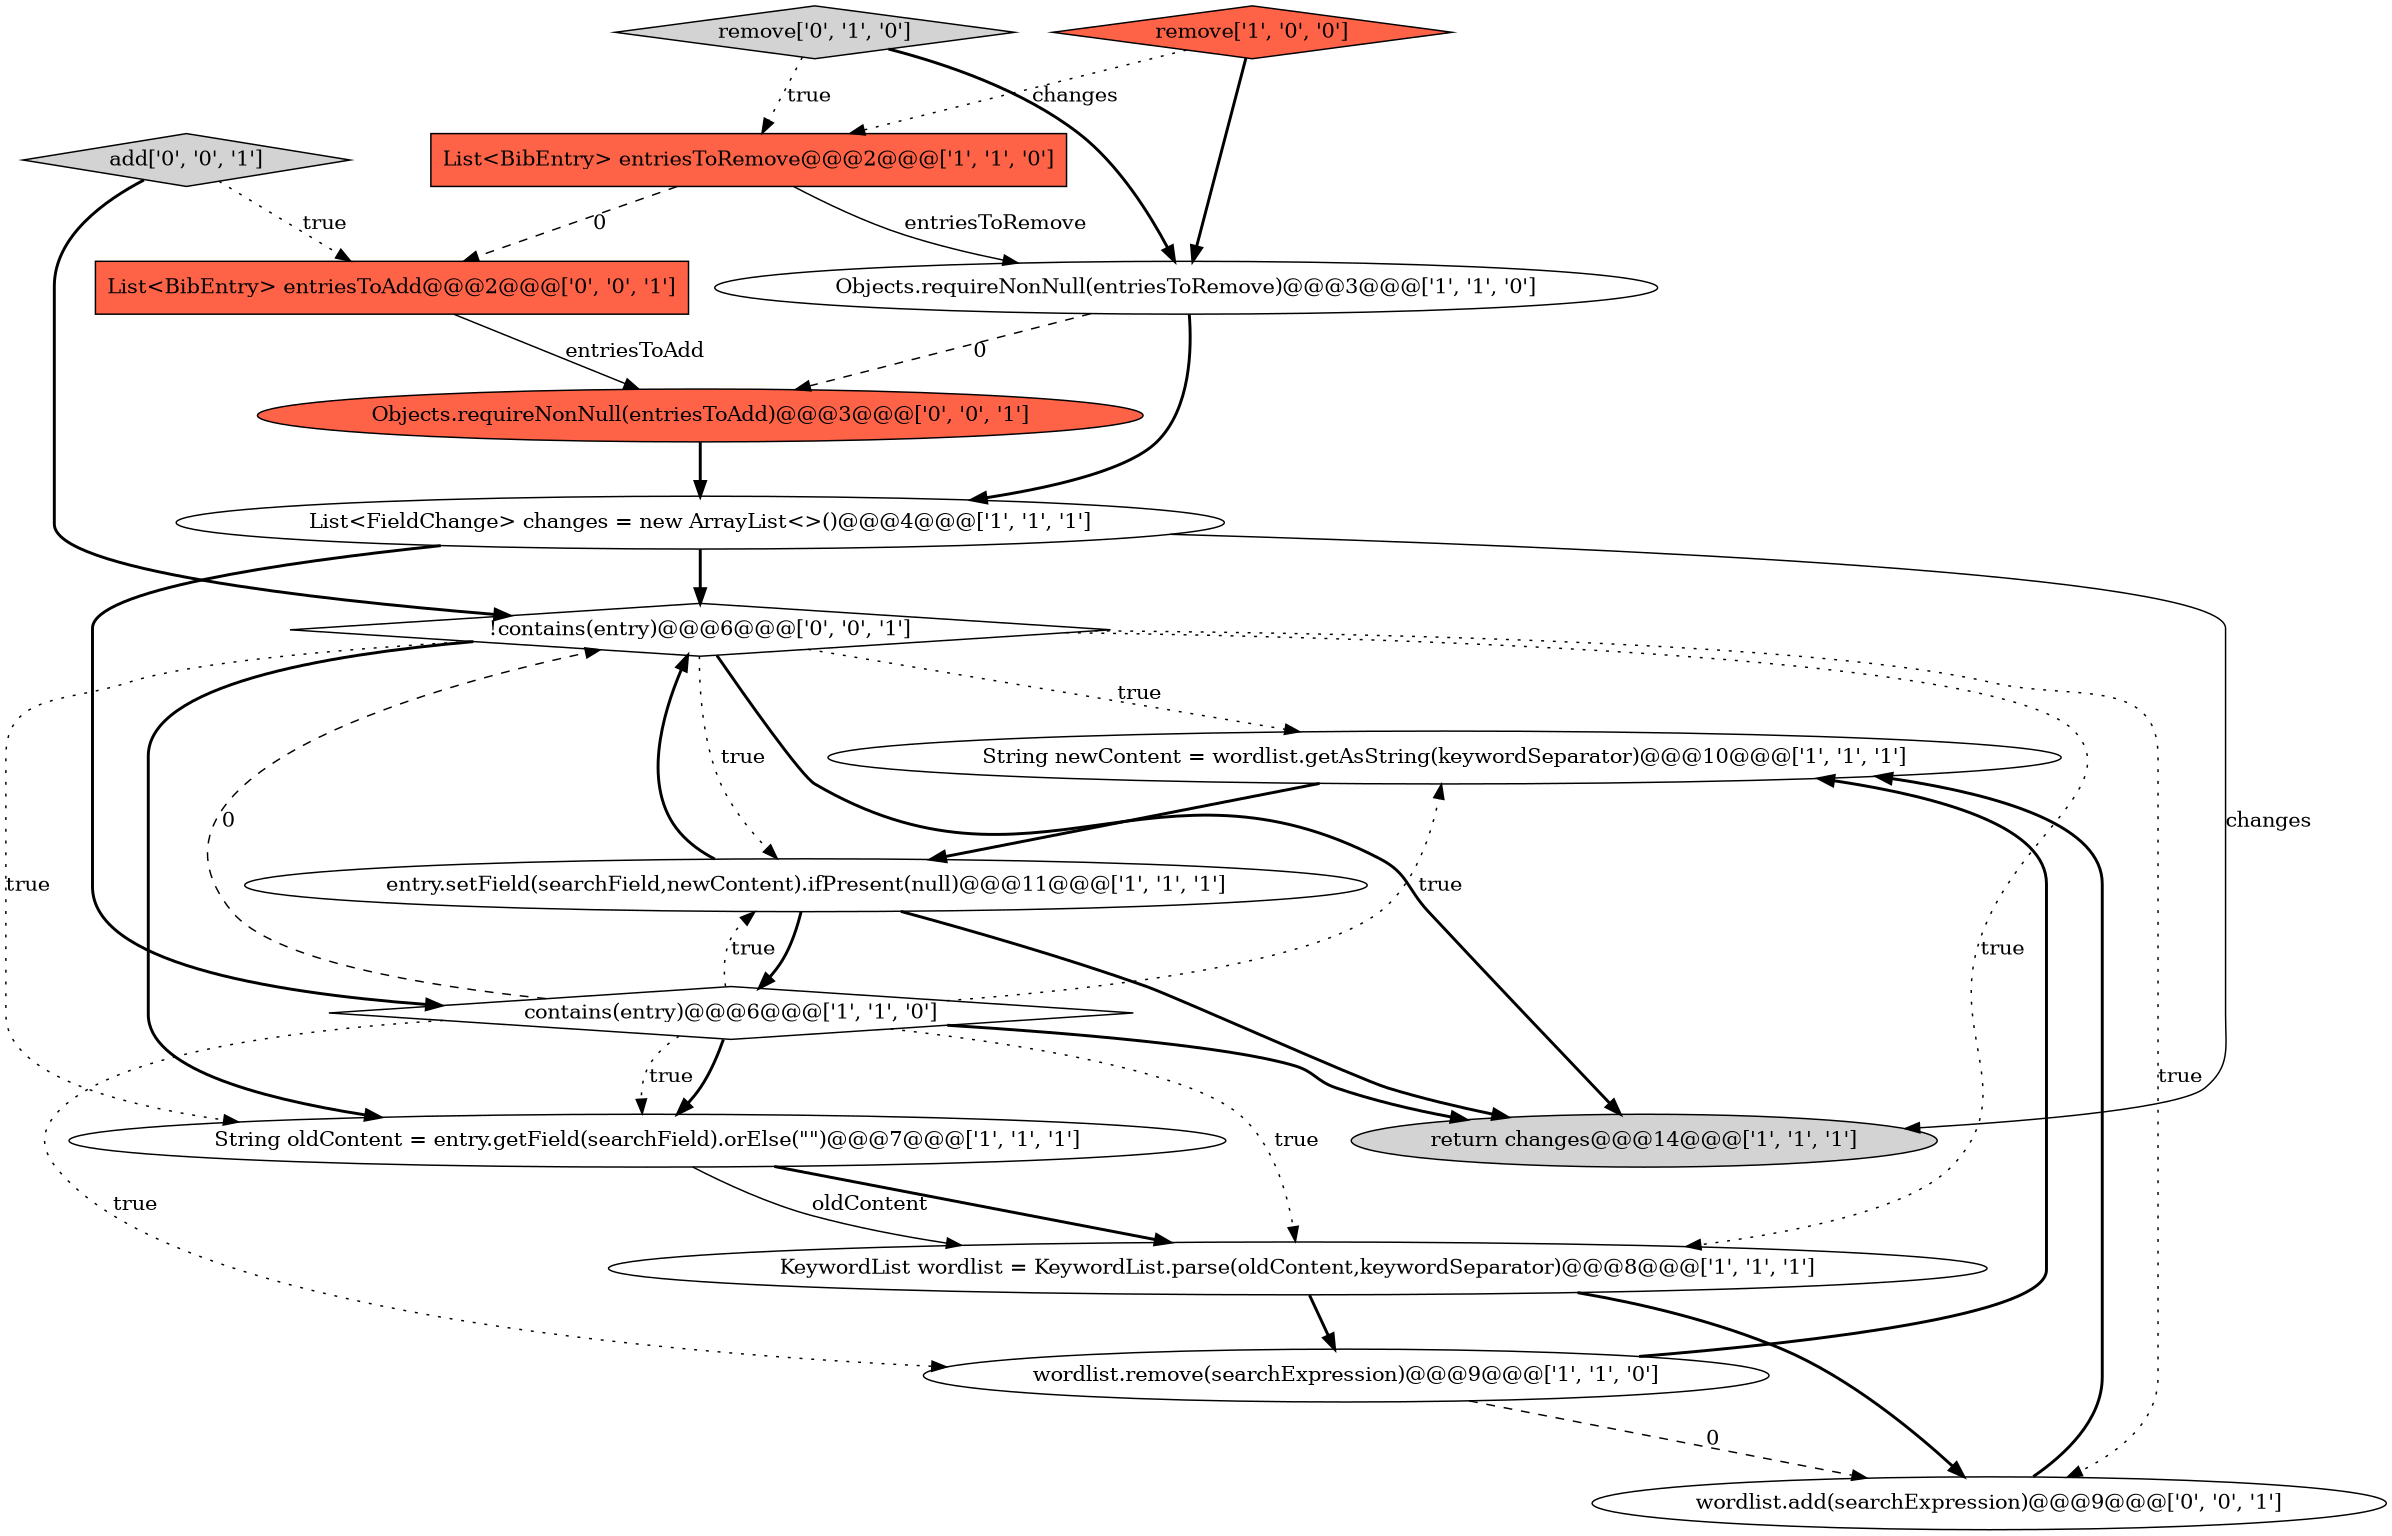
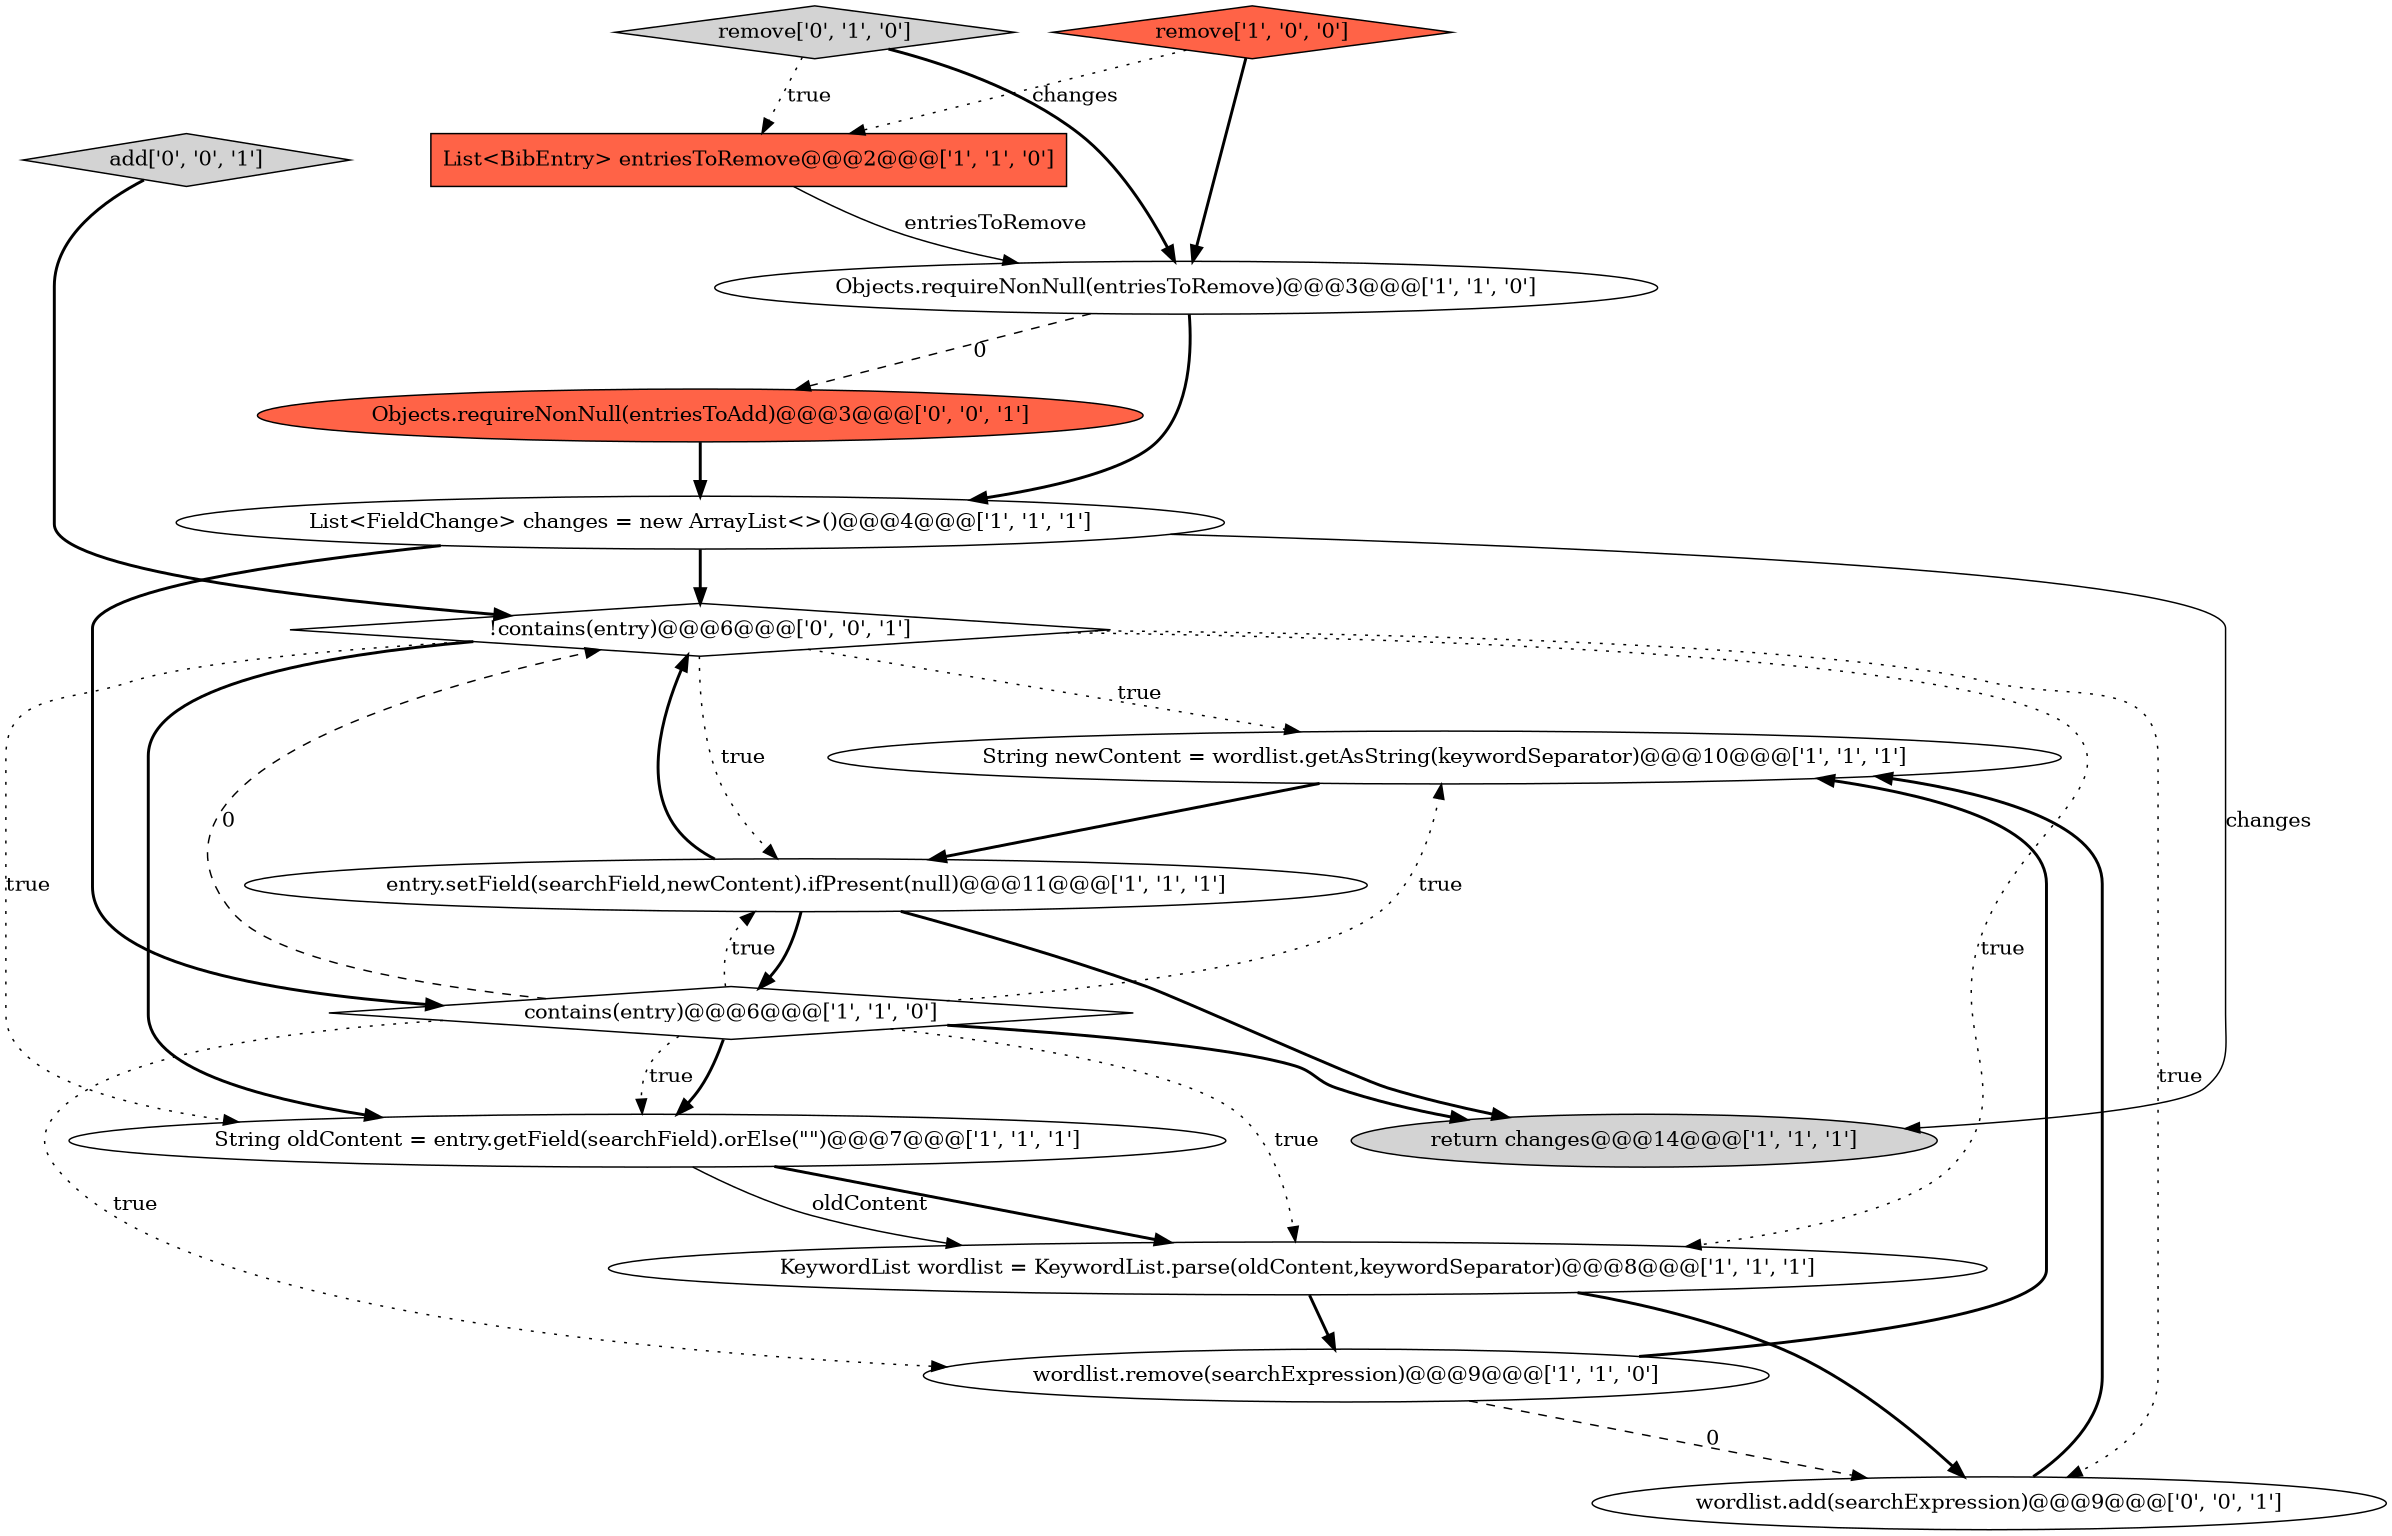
node "List<BibEntry> entriesToAdd@@@2@@@['0', '0', '1']": removed
edge "!contains(entry)@@@6@@@['0', '0', '1']" -> "return changes@@@14@@@['1', '1', '1']": removed
